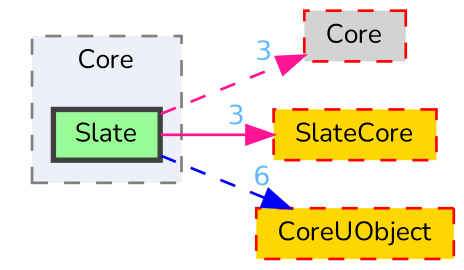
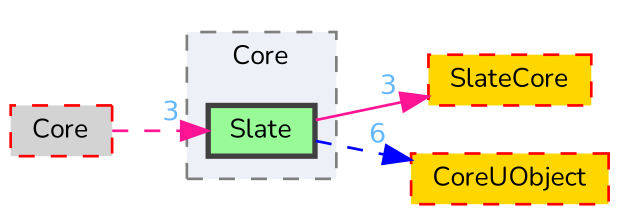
edge "Slate" -> "Core": reversed
